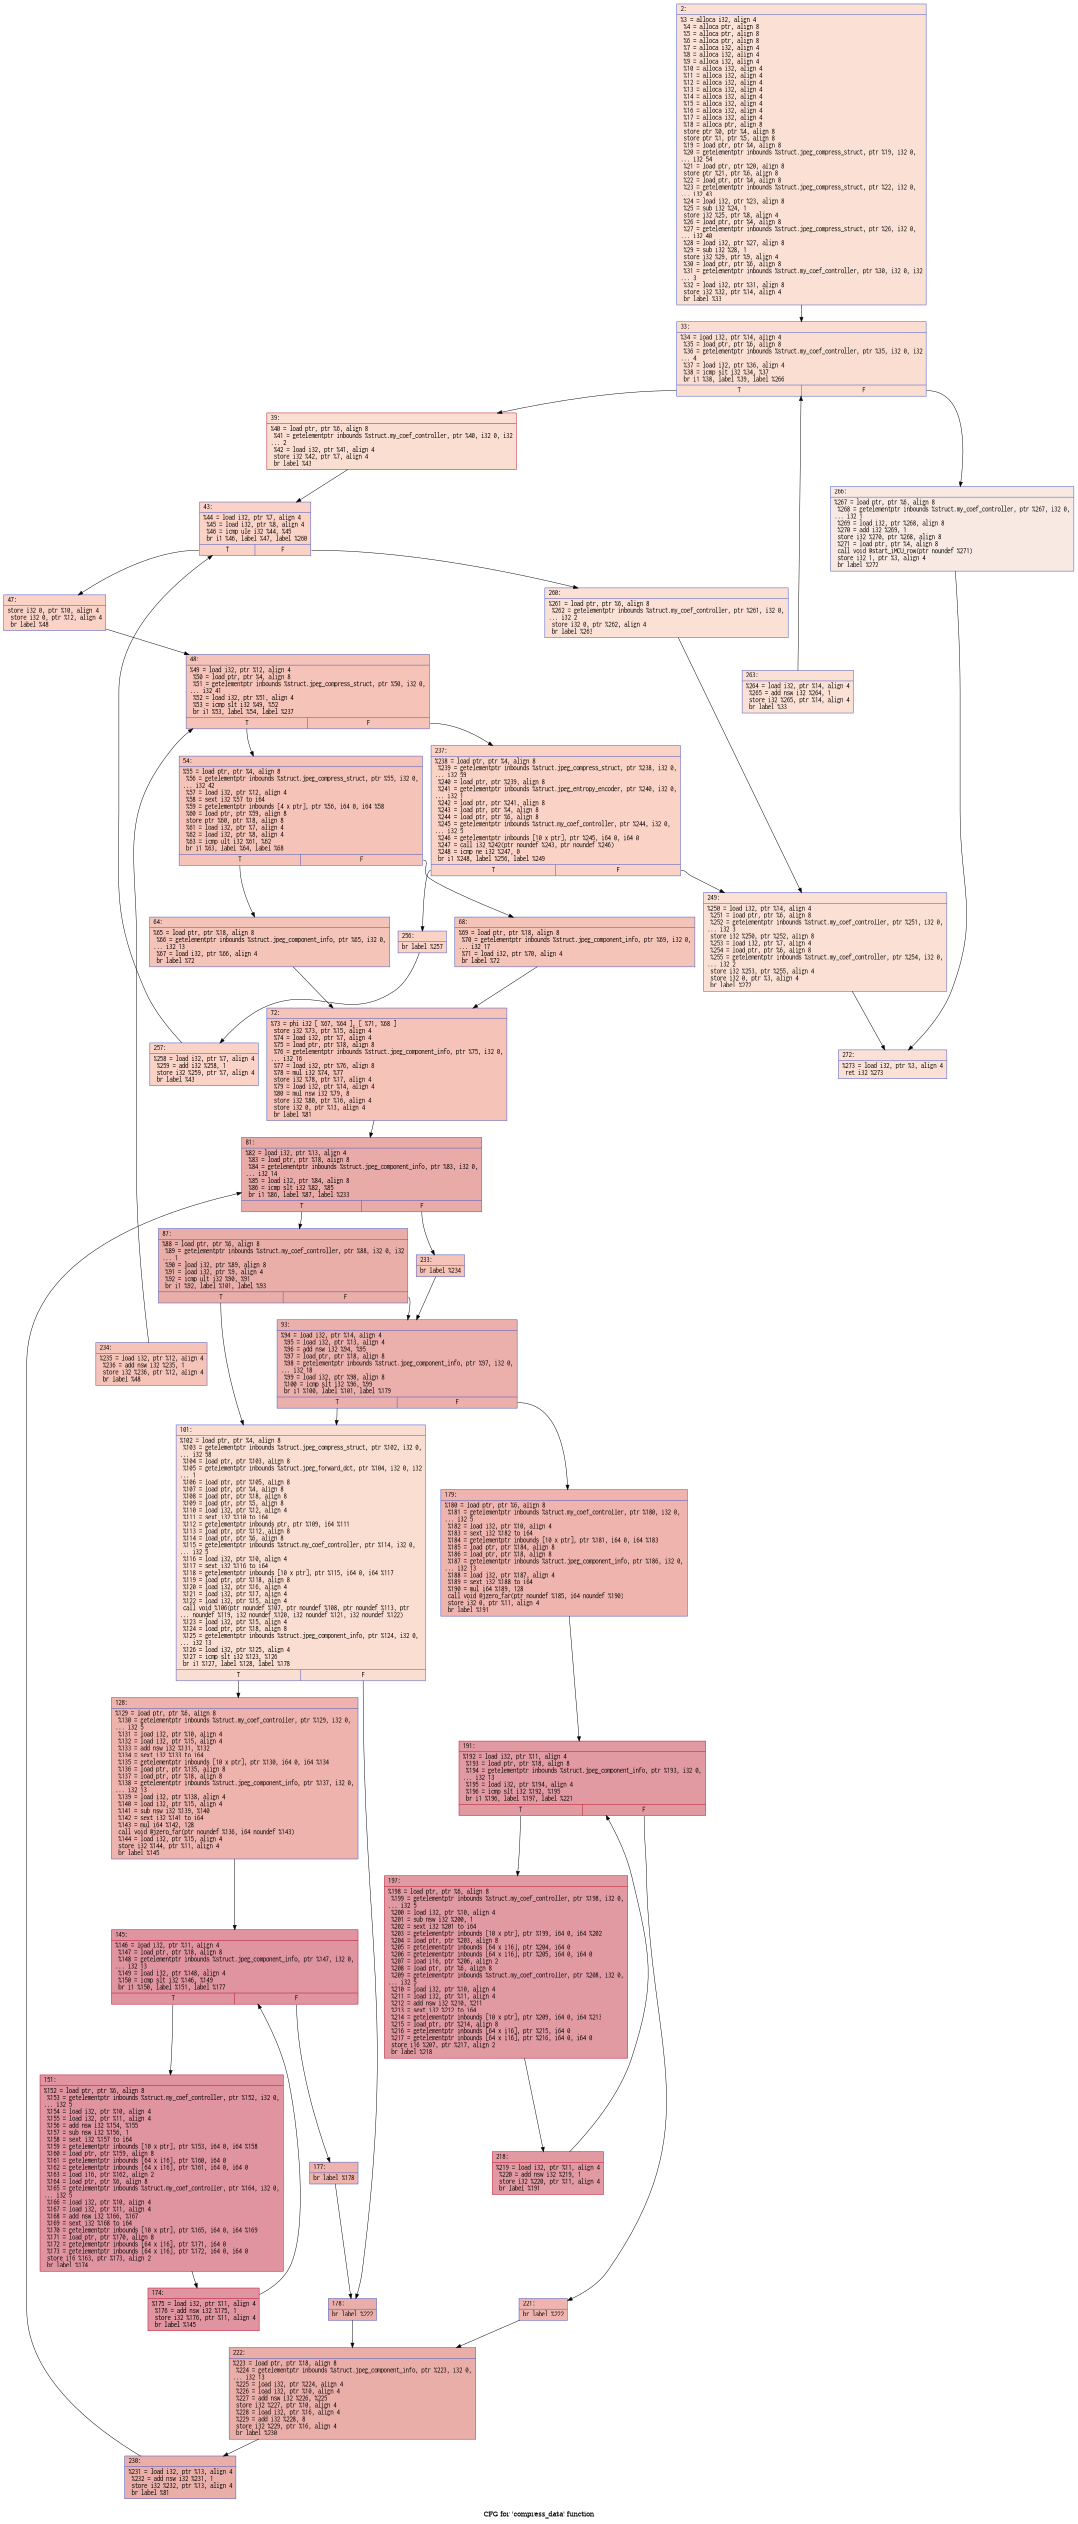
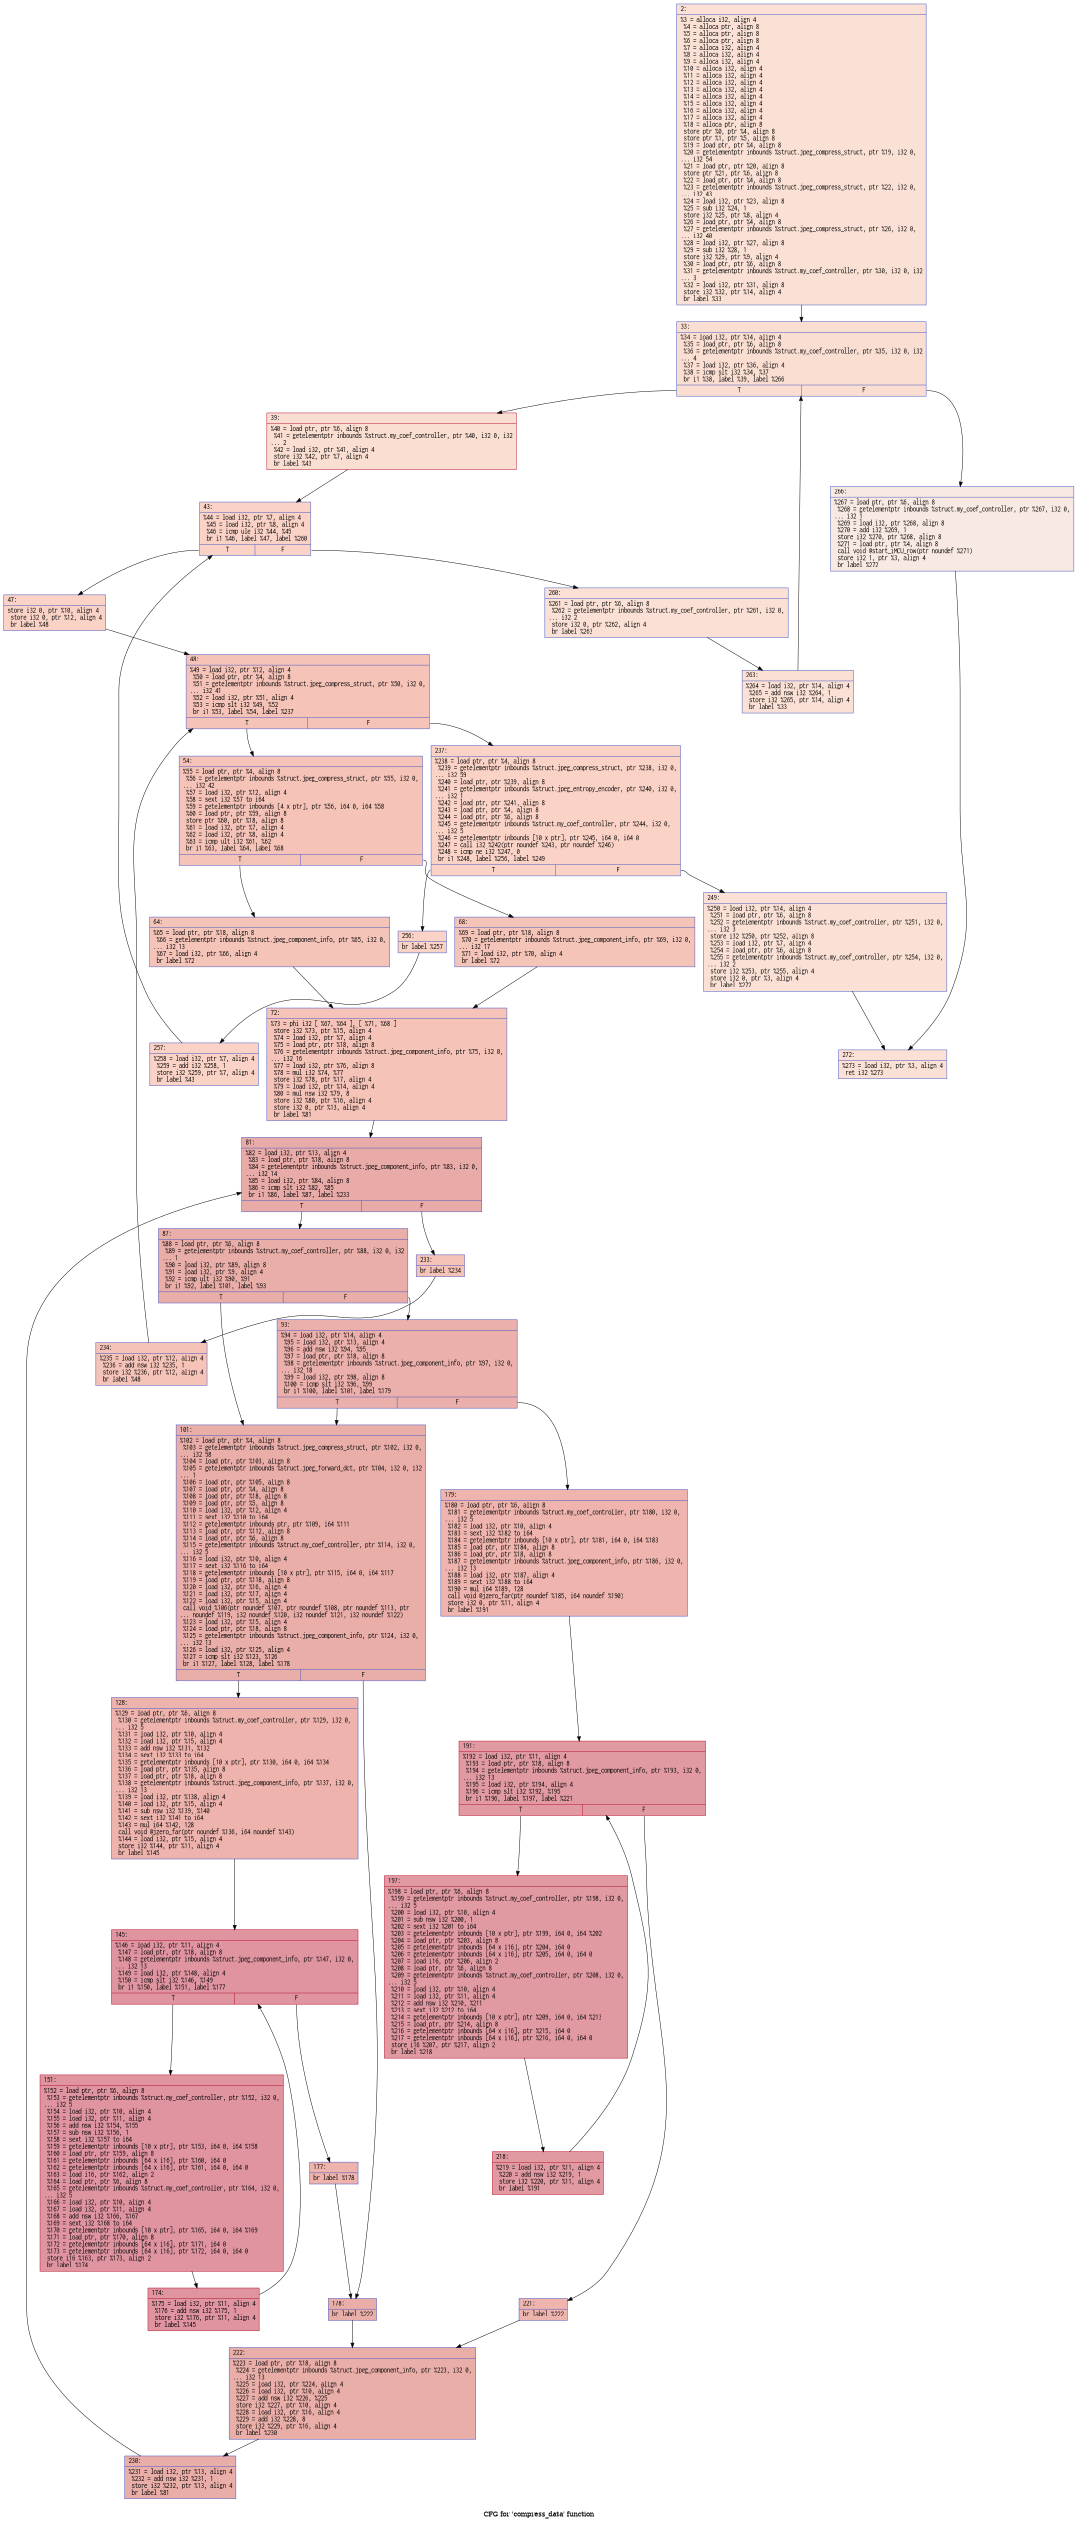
edge "260:" -> "249:": now "260:" -> "263:"
edge "233:" -> "93:": now "233:" -> "234:"
node "101:": fillcolor #f7b59970 -> #d0473d70
